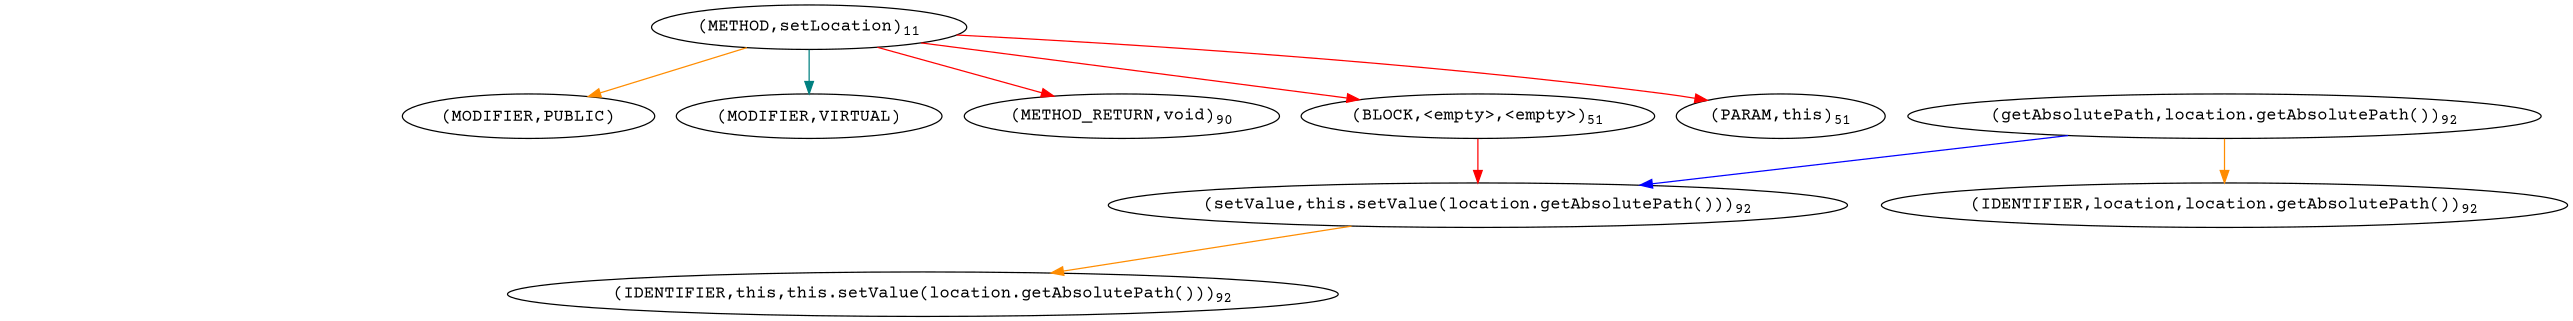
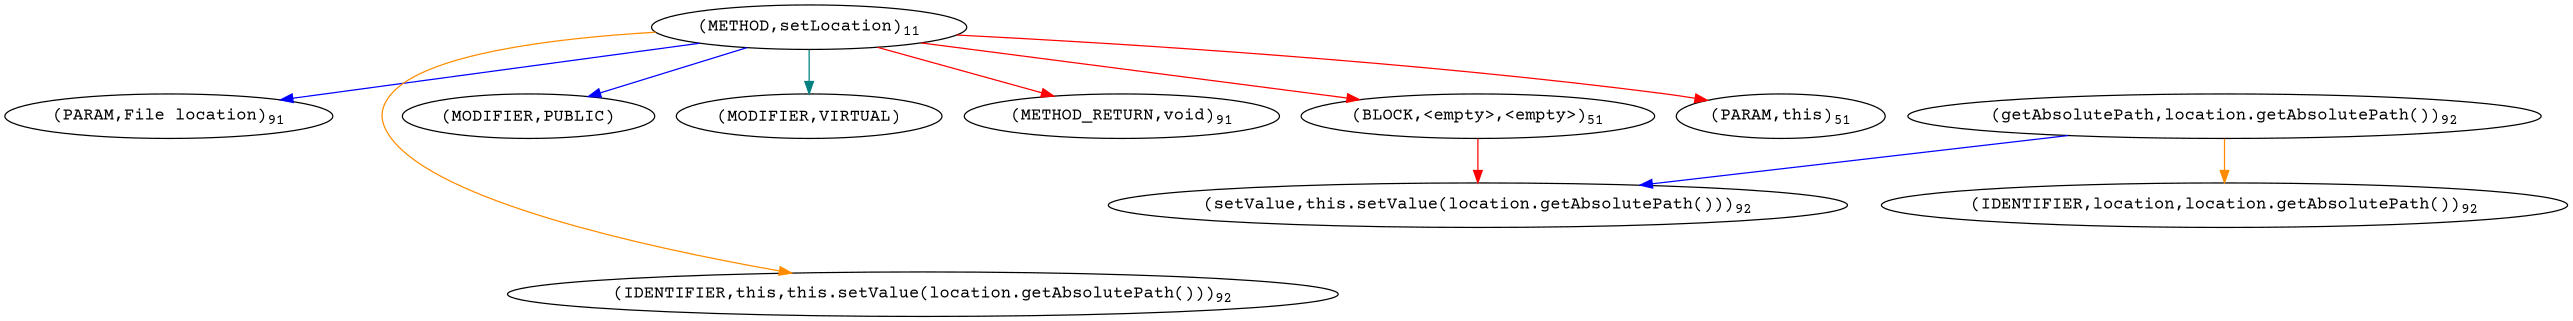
edge "(METHOD,setLocation)" -> "(MODIFIER,PUBLIC)": color darkorange -> blue
node "(METHOD_RETURN,void)": text "90" -> "91"
node "(PARAM,File location)": added
edge "(setValue,this.setValue(location.getAbsolutePath()))" -> "(IDENTIFIER,this,this.setValue(location.getAbsolutePath()))": now "(METHOD,setLocation)" -> "(IDENTIFIER,this,this.setValue(location.getAbsolutePath()))"
